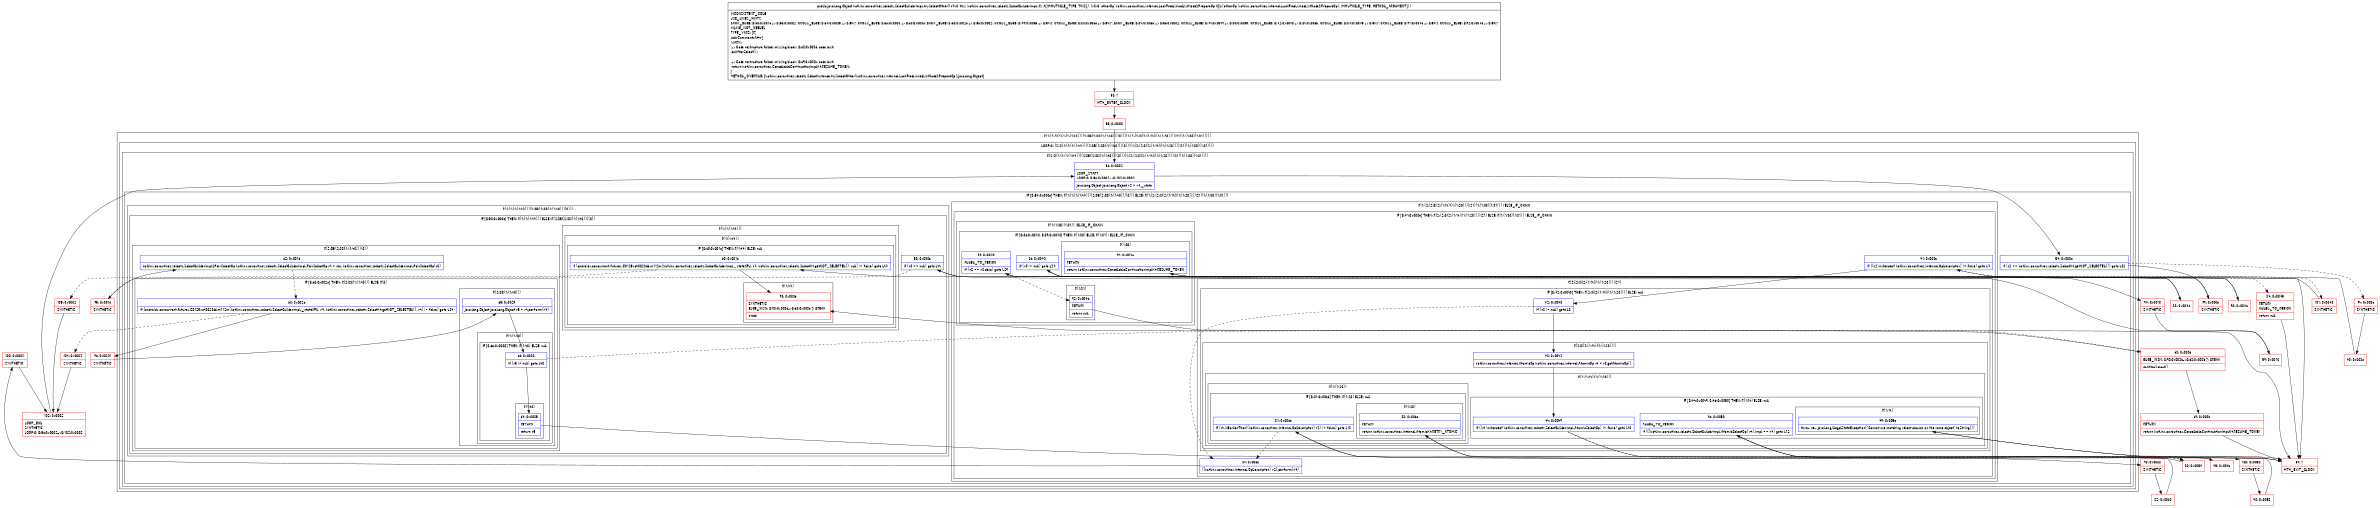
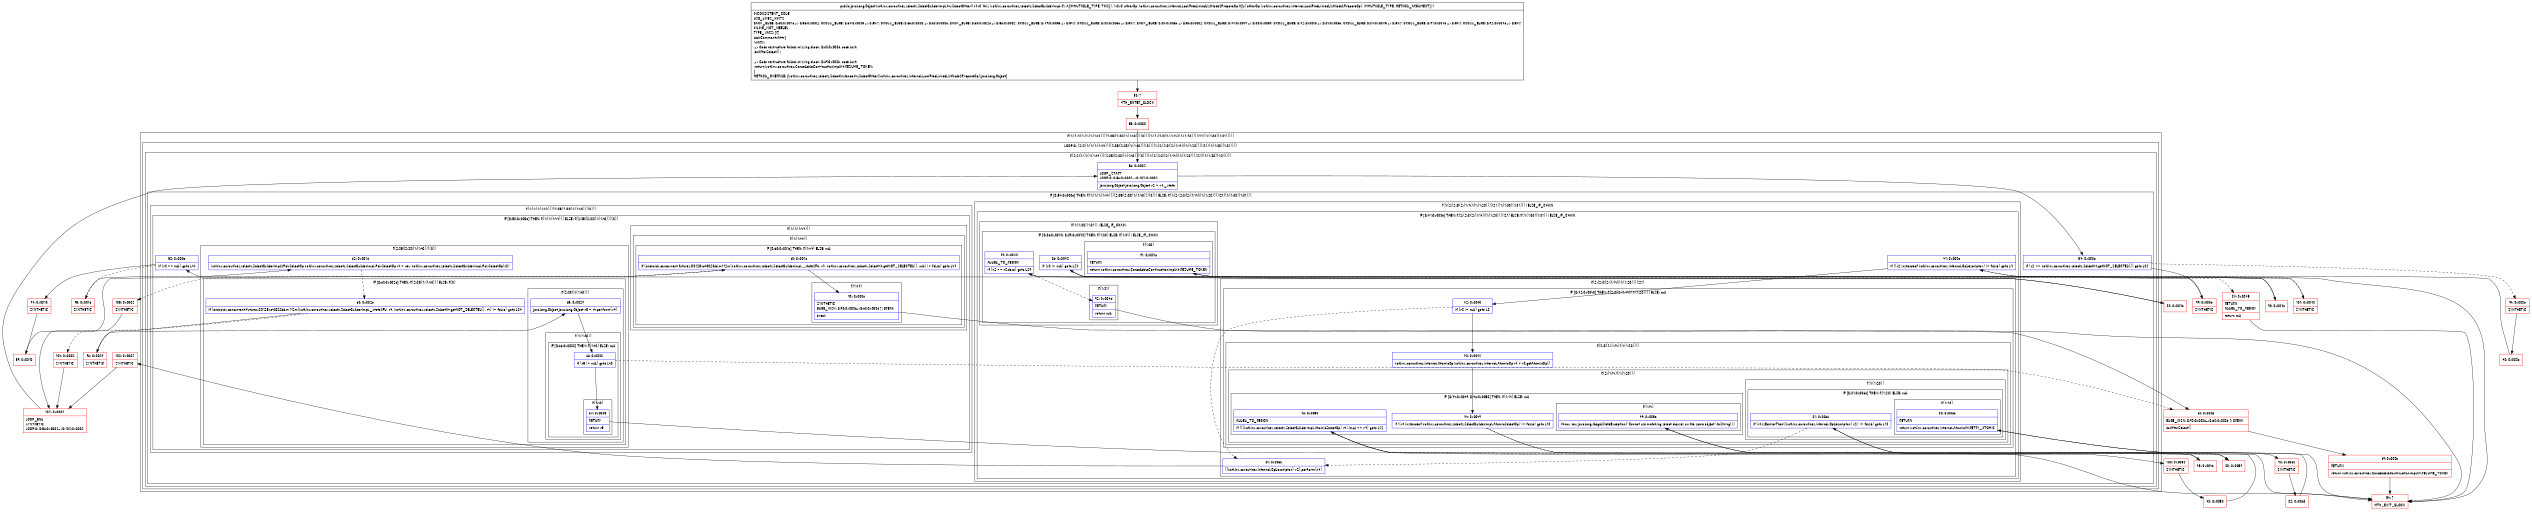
node "93: 0x0036": color red -> blue
edge "68: 0x0036" -> "93: 0x0036": reversed
